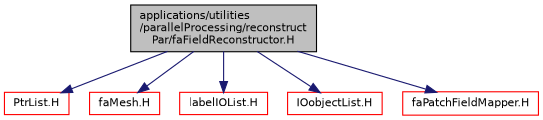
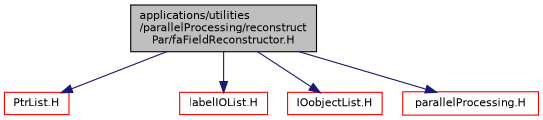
node "faMesh.H": removed
node "faPatchFieldMapper.H": label "faPatchFieldMapper.H" -> "parallelProcessing.H"
